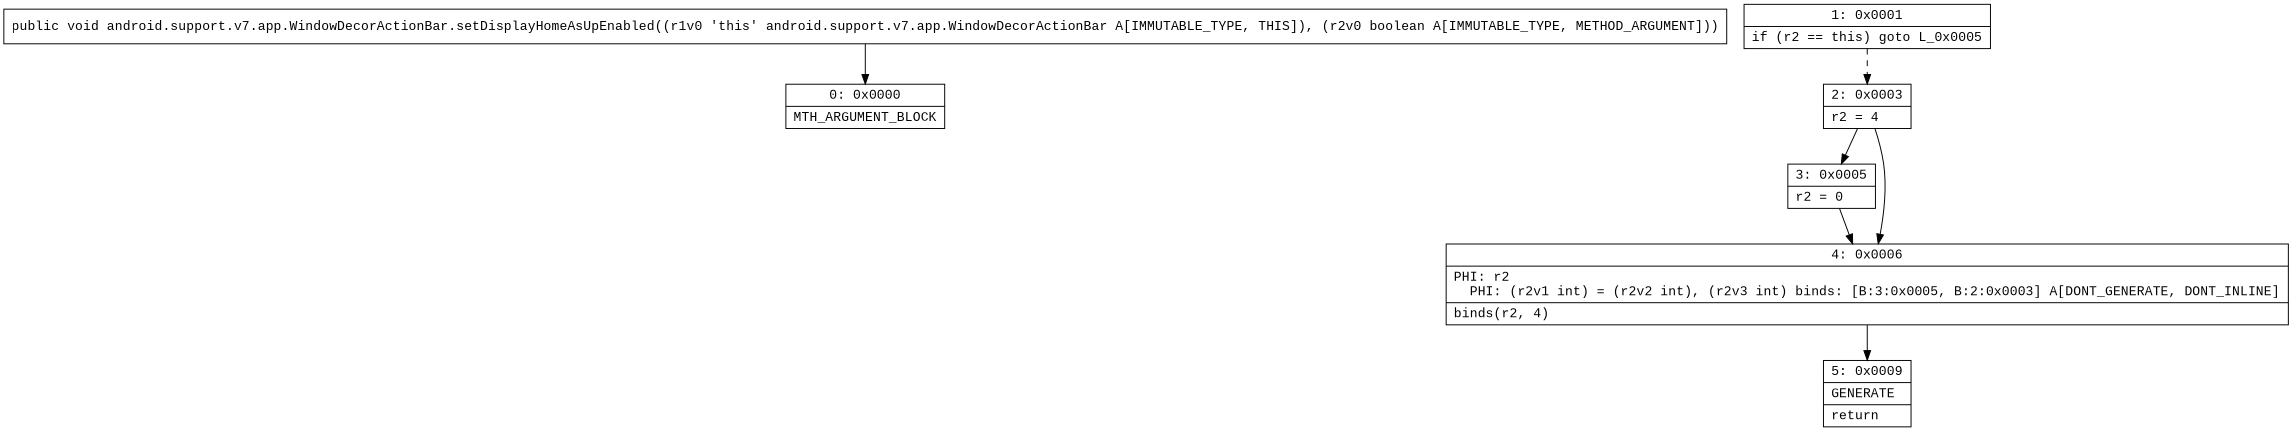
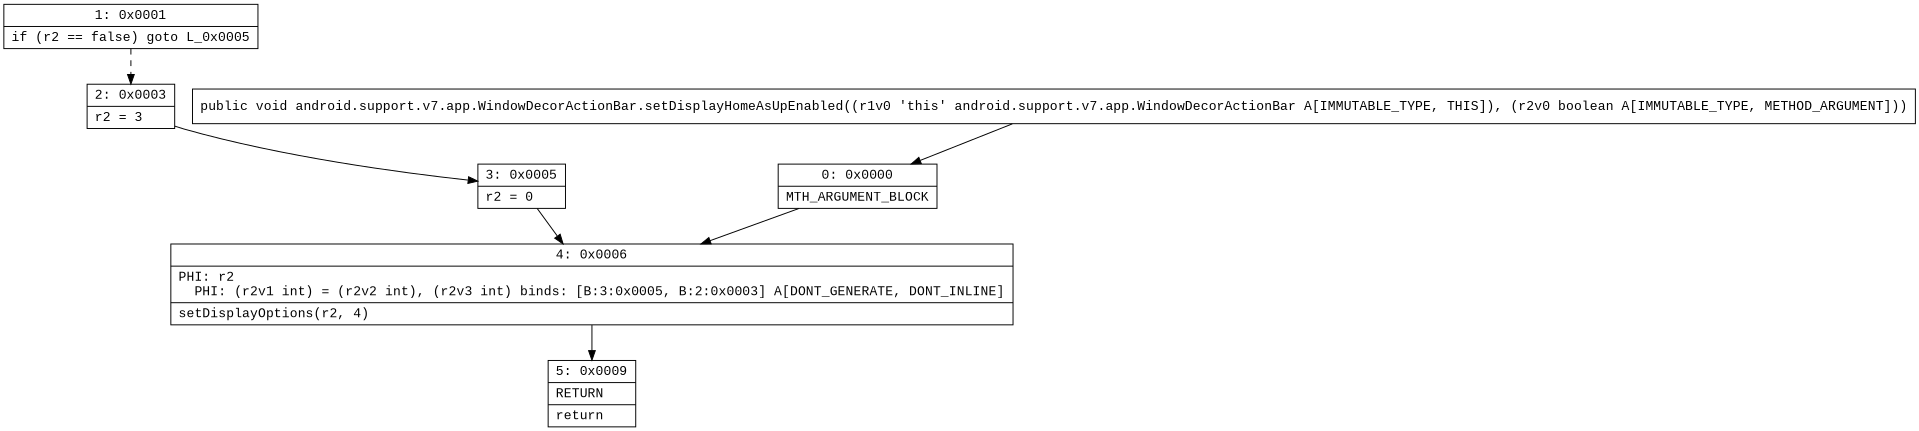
node "1: 0x0001": text "if (r2 == this) goto L_0x0005" -> "if (r2 == false) goto L_0x0005"
node "2: 0x0003": text "r2 = 4" -> "r2 = 3"
edge "2: 0x0003" -> "4: 0x0006": now "0: 0x0000" -> "4: 0x0006"
node "4: 0x0006": text "binds(r2, 4)" -> "setDisplayOptions(r2, 4)"
node "5: 0x0009": text "GENERATE" -> "RETURN"
